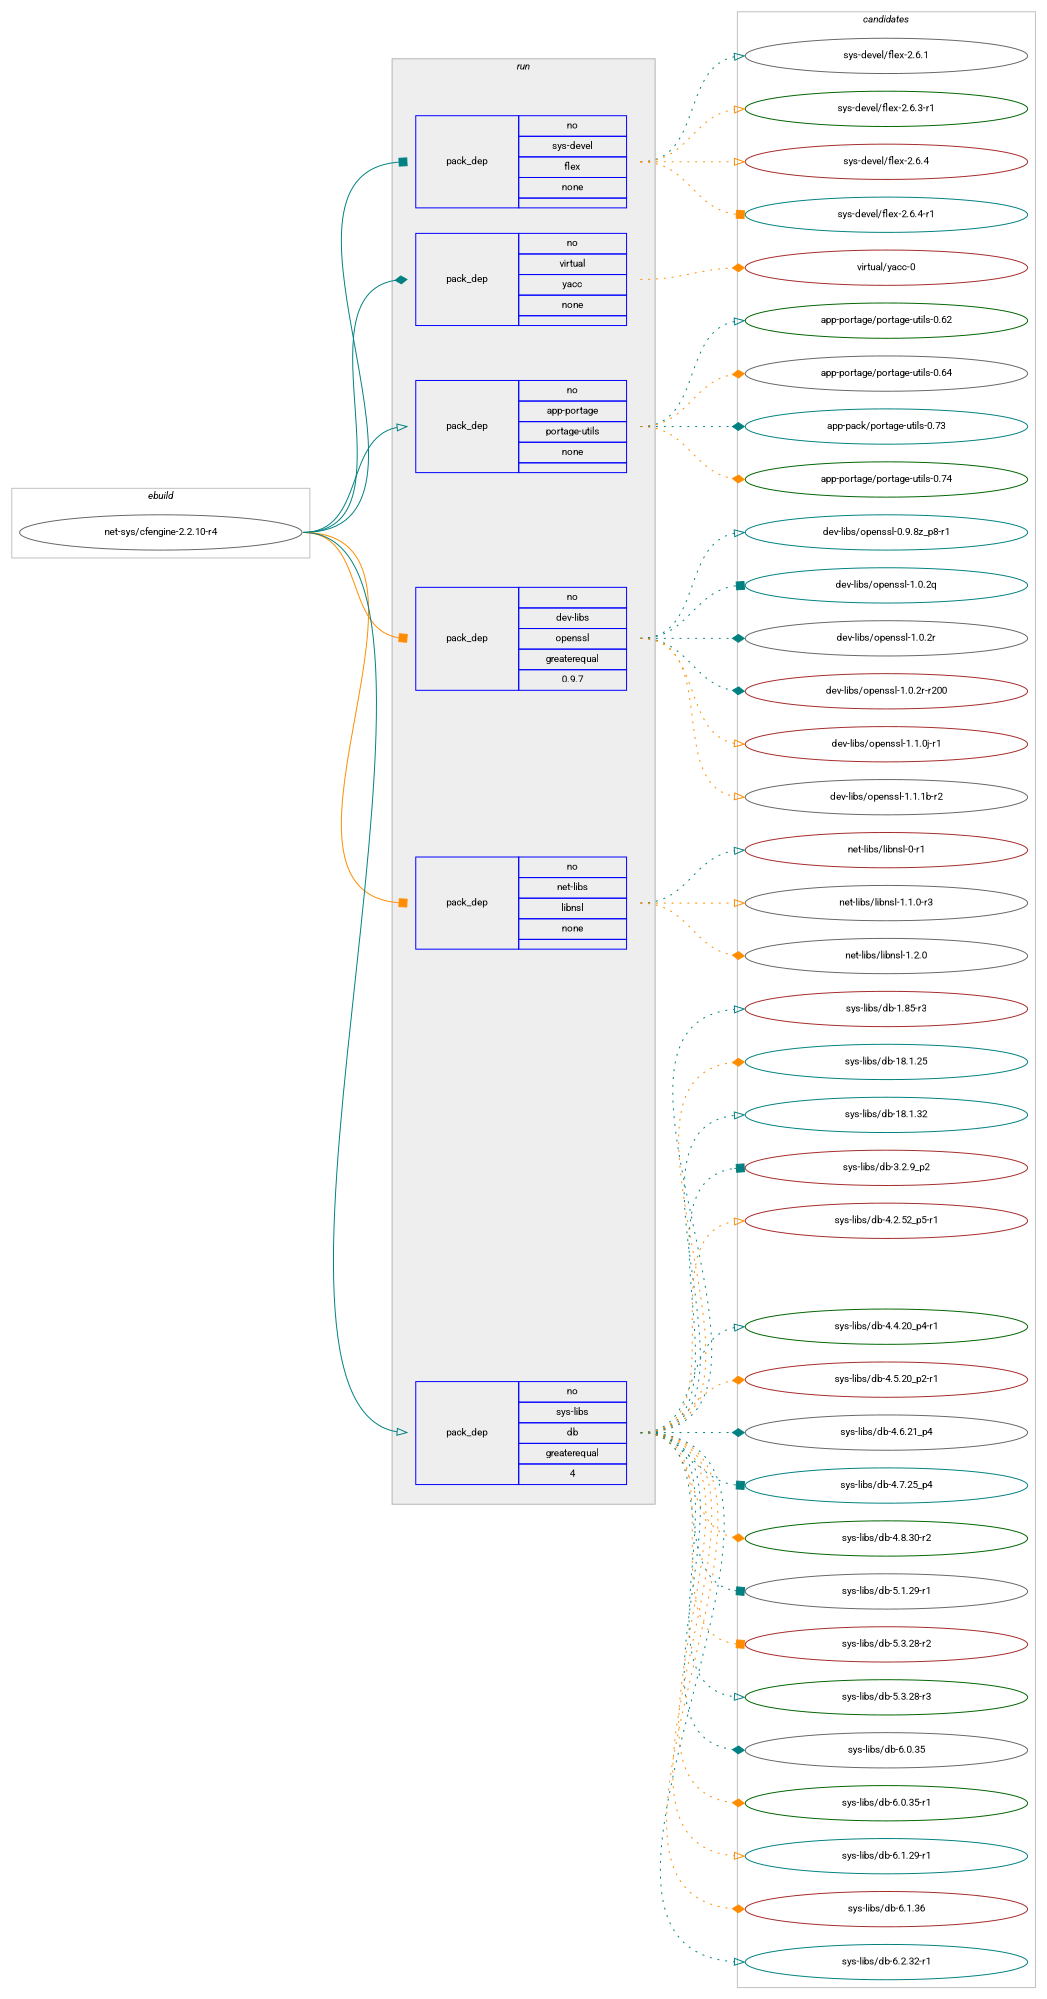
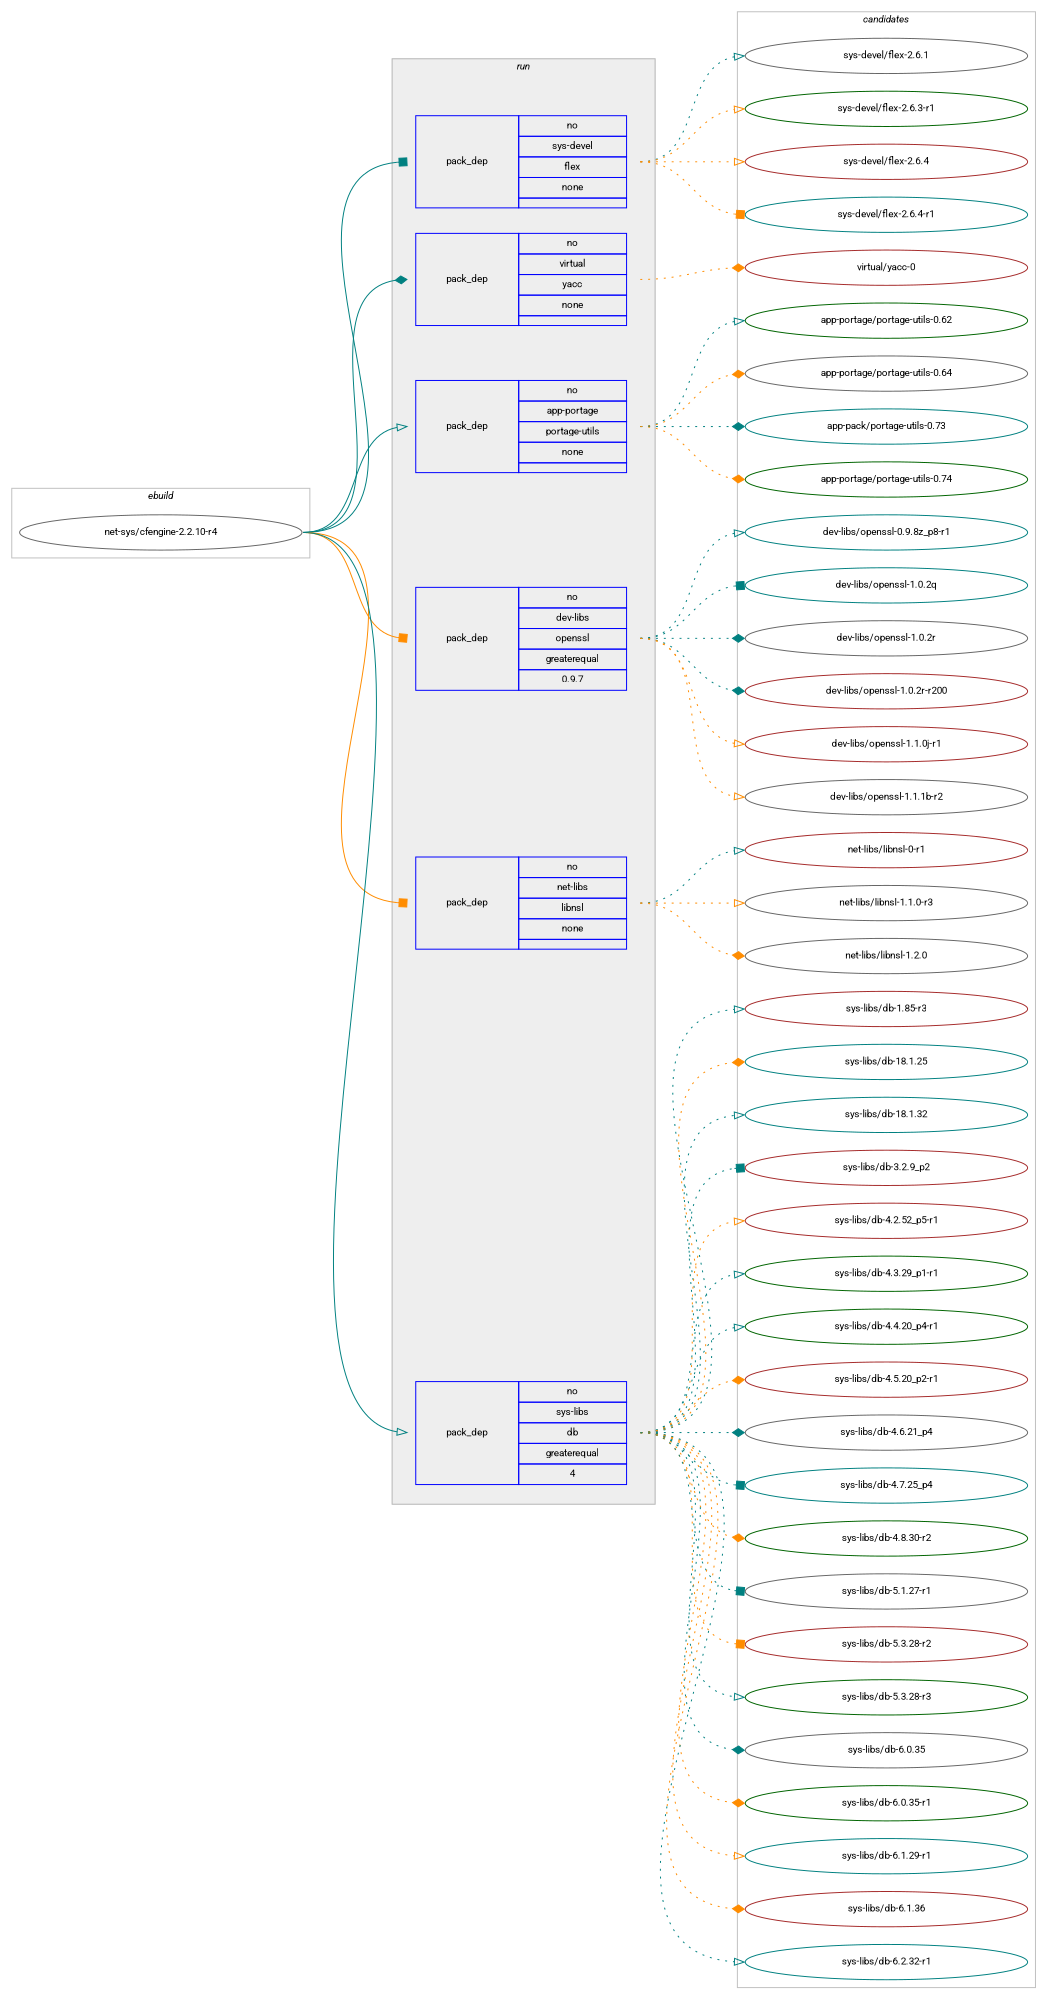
node "sys-libs/db-4.3.29_p1-r1": added
node "sys-libs/db-5.1.29-r1": label "sys-libs/db-5.1.29-r1" -> "sys-libs/db-5.1.27-r1"
